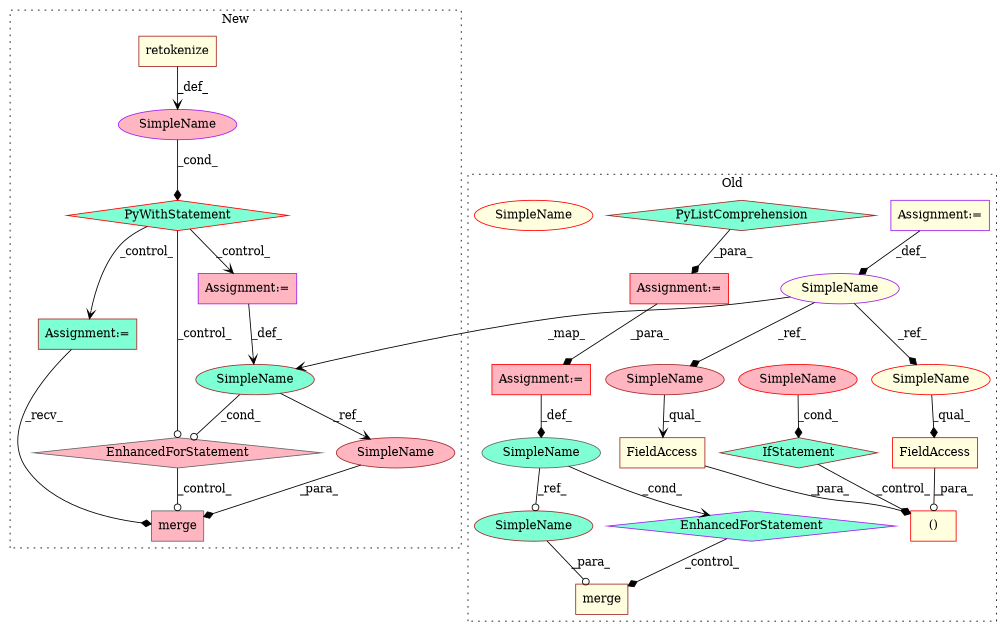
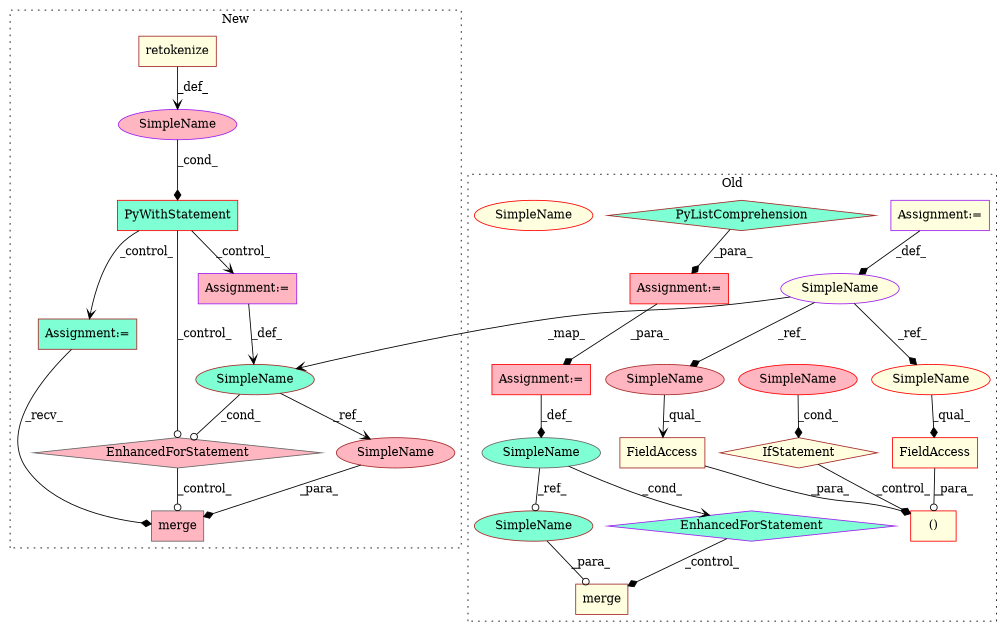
node "PyWithStatement": shape diamond -> box
node "IfStatement": fillcolor aquamarine -> lightyellow
